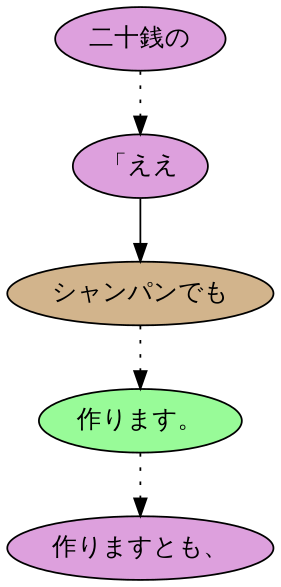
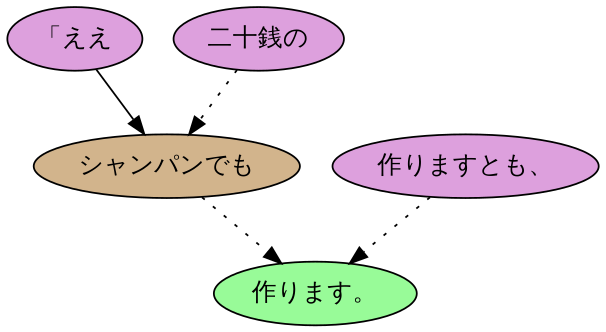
edge "二十銭の" -> "「ええ": now "二十銭の" -> "シャンパンでも"
edge "作ります。" -> "作りますとも、": reversed
